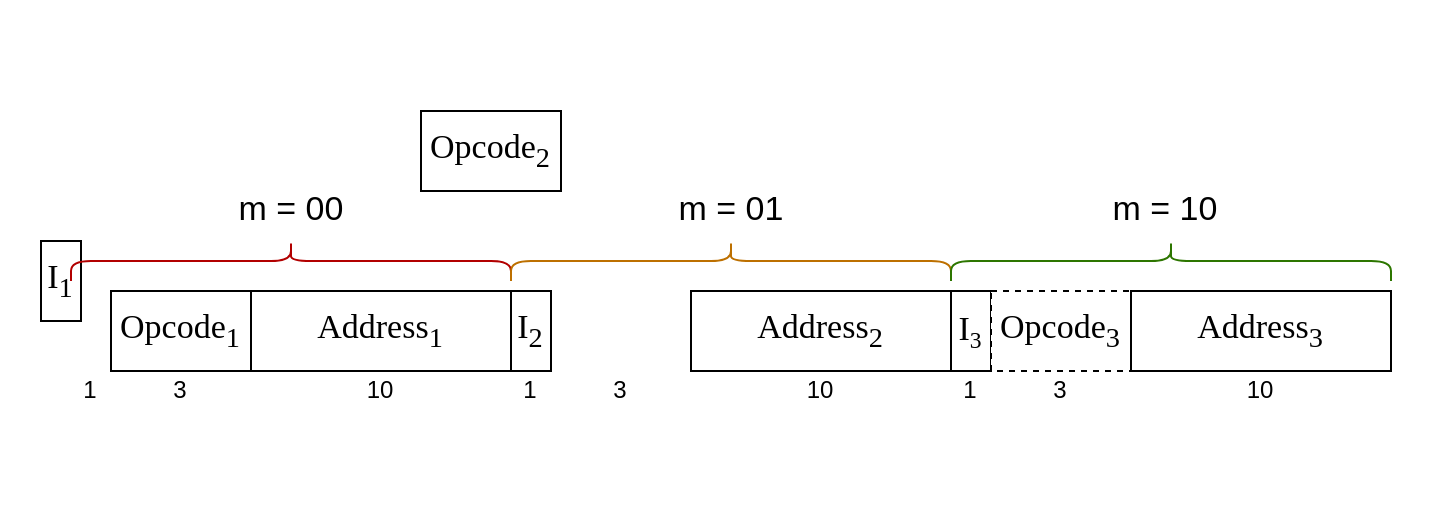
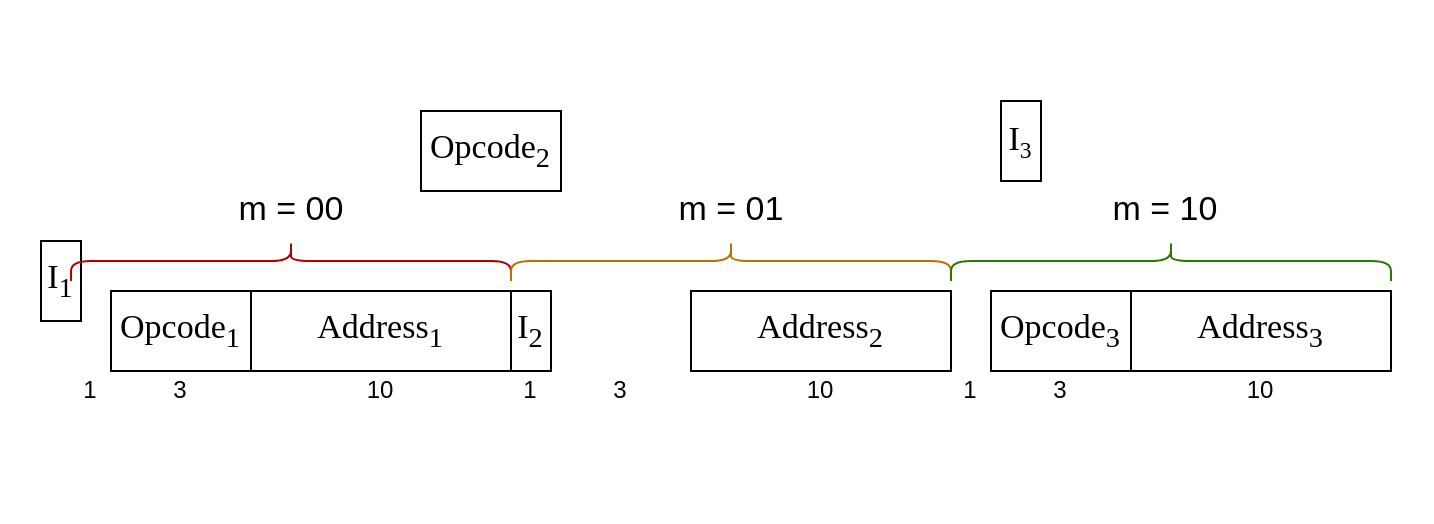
node "I3": moved (971, 331) -> (1021, 141)
node "Opcode3": style dashed -> solid
